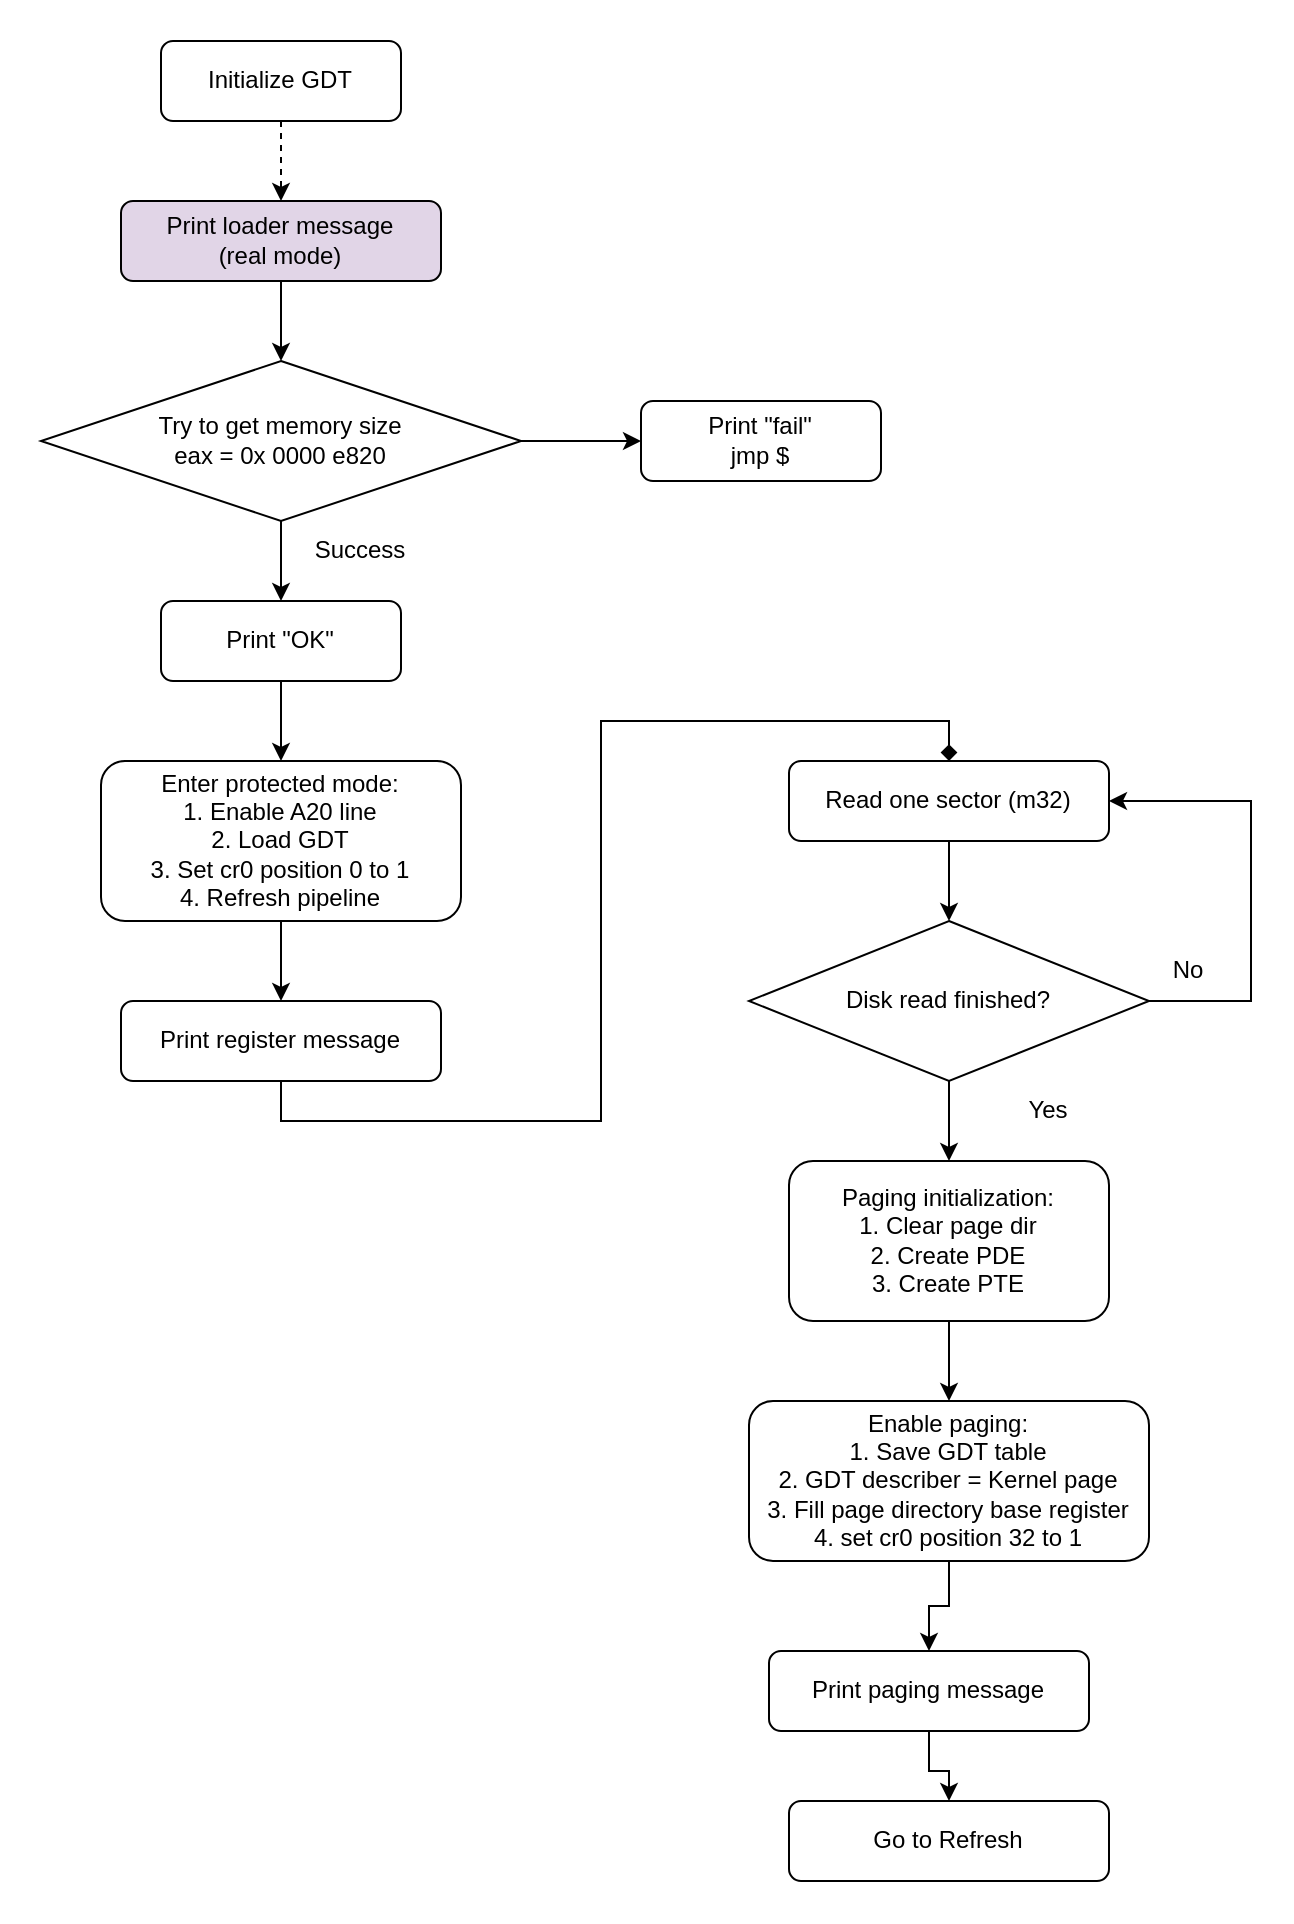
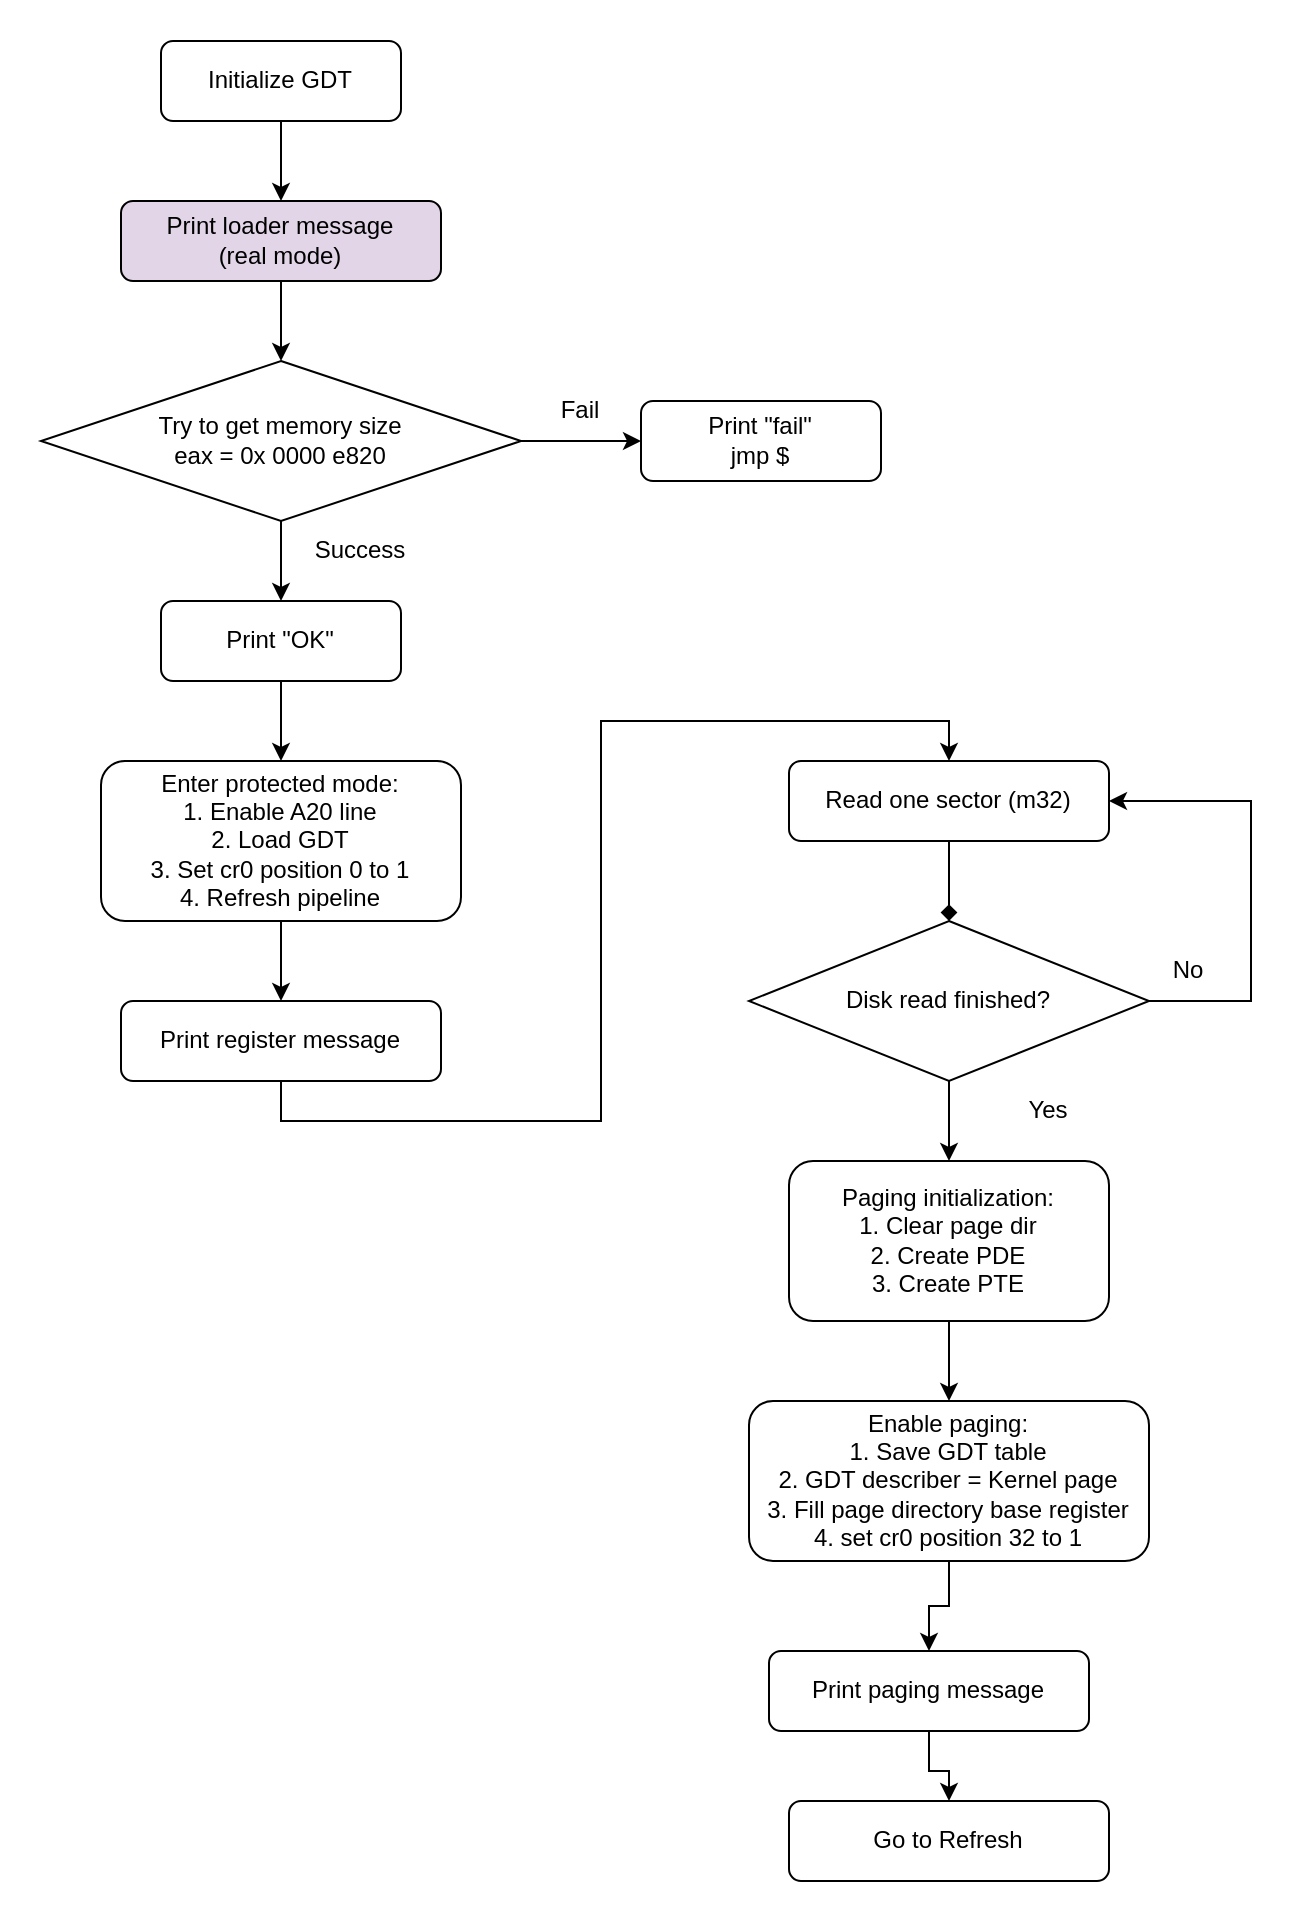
edge "Initialize GDT" -> "Print loader message (real mode)": style dashed -> solid
node "Fail": added
edge "Print register message" -> "Read one sector (m32)": arrowhead diamond -> classic
edge "Read one sector (m32)" -> "Disk read finished?": arrowhead classic -> diamond
